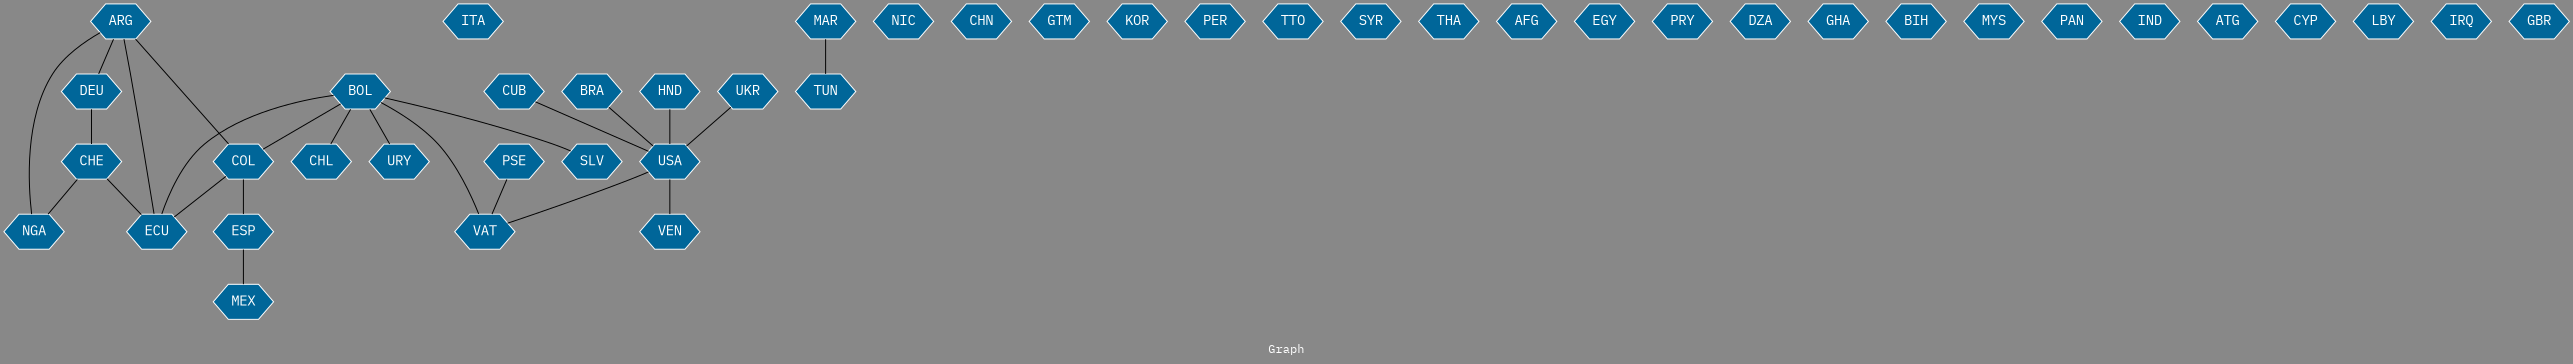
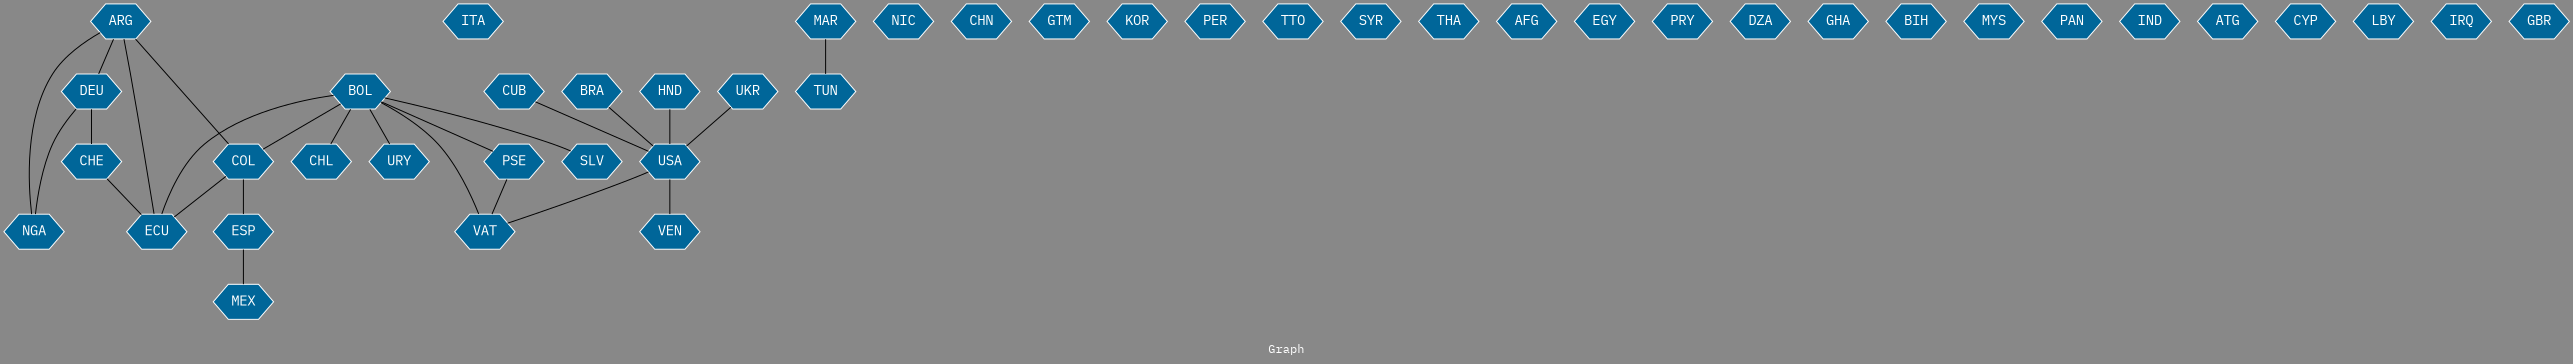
edge "BOL" -- "PSE": added
edge "CHE" -- "NGA": now "DEU" -- "NGA"
